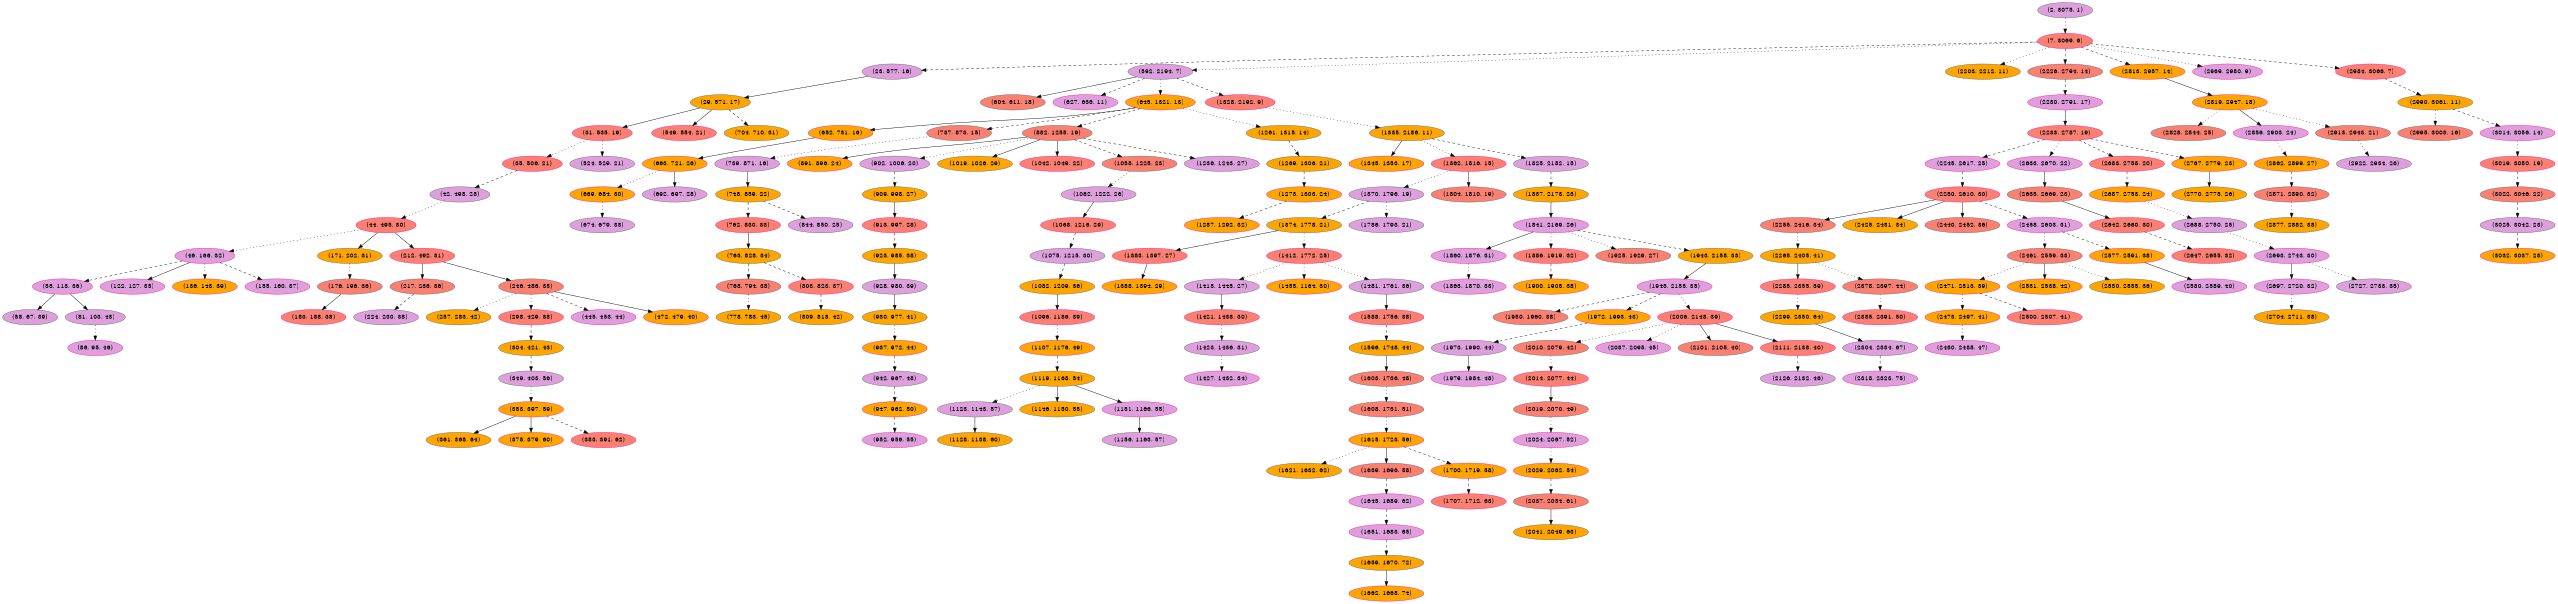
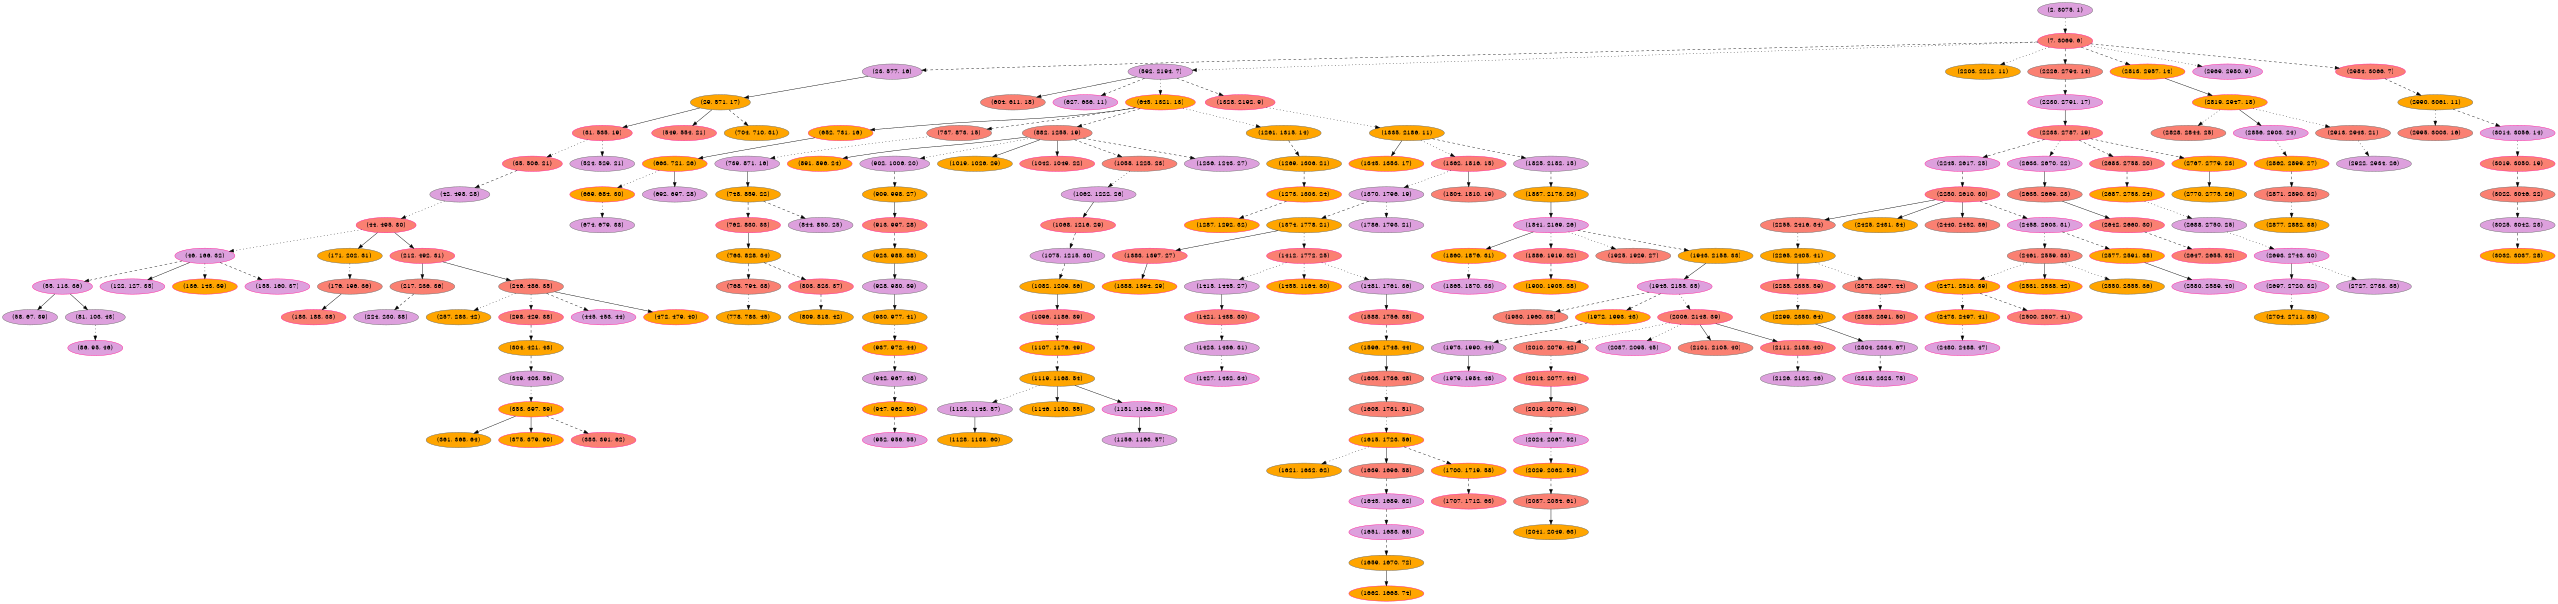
node "(1860, 1876, 31)": fillcolor plum -> orange
